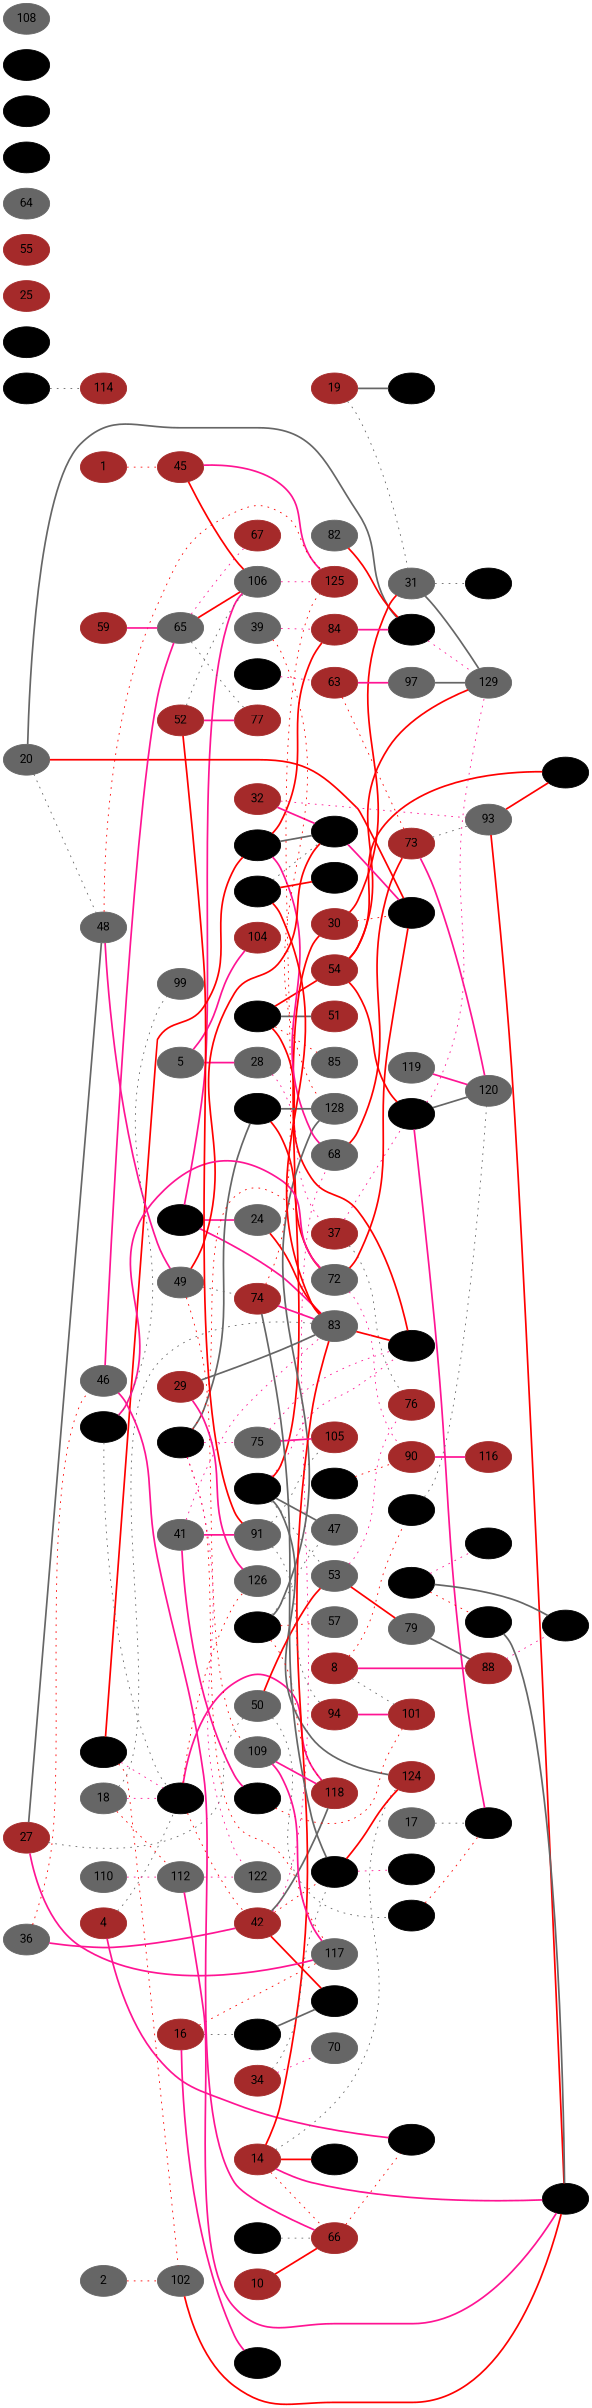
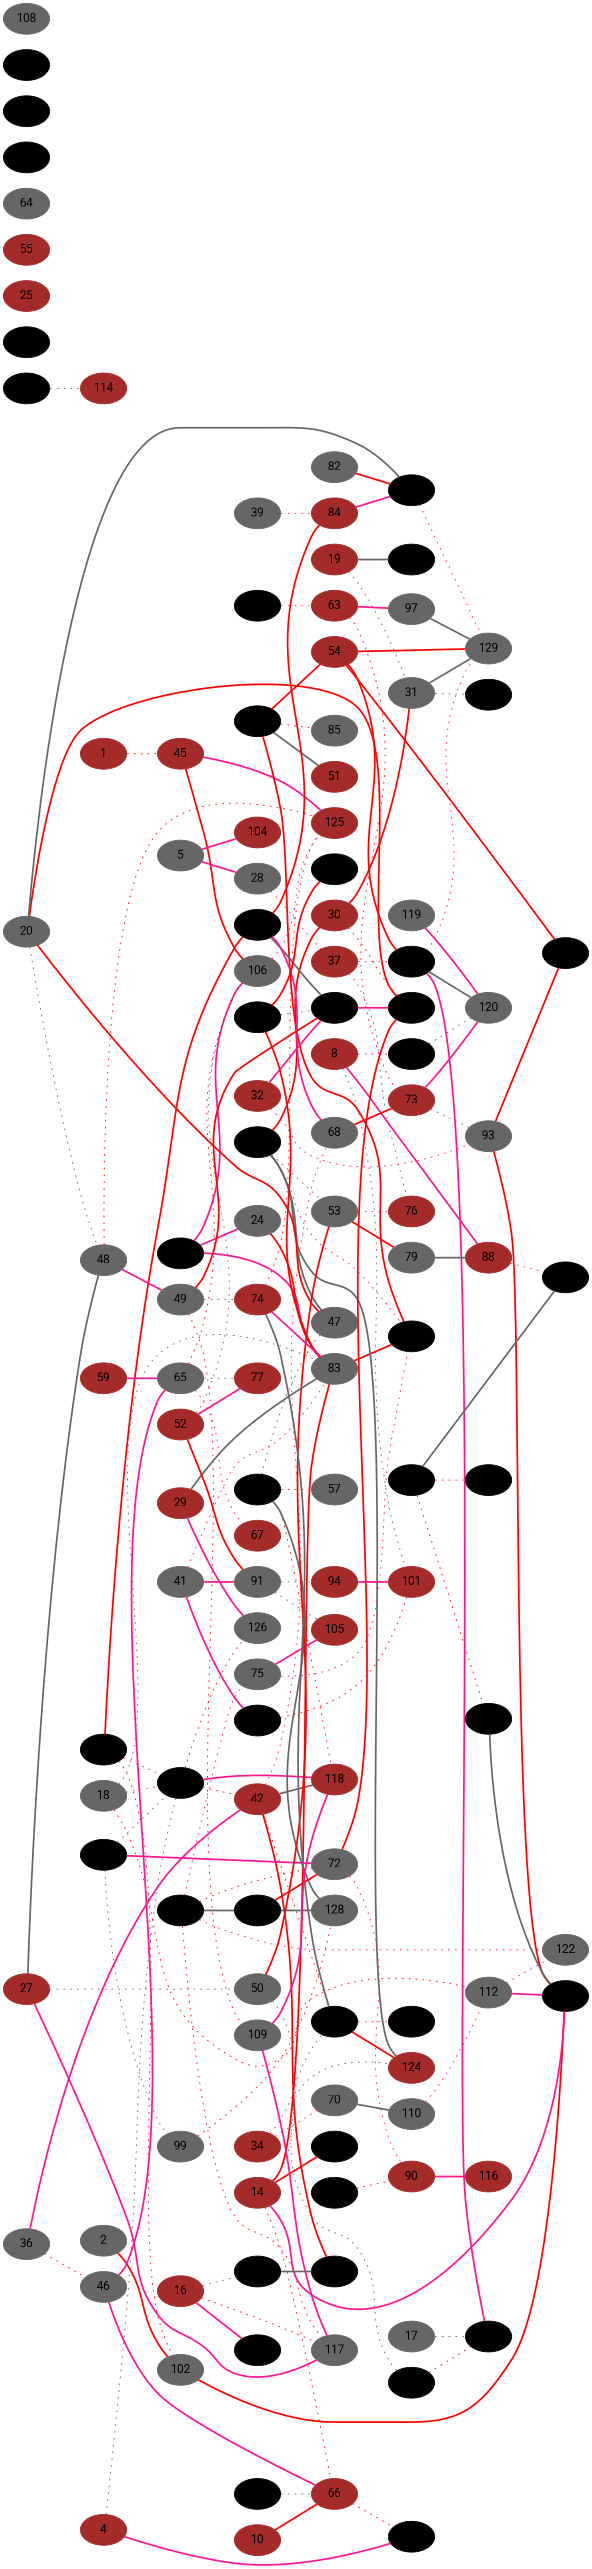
edge "106" -- "65": style bold -> dotted
edge "39" -- "128": now "99" -- "128"
edge "20" -- "47": added
edge "70" -- "110": added
edge "2" -- "102": style dotted -> bold
